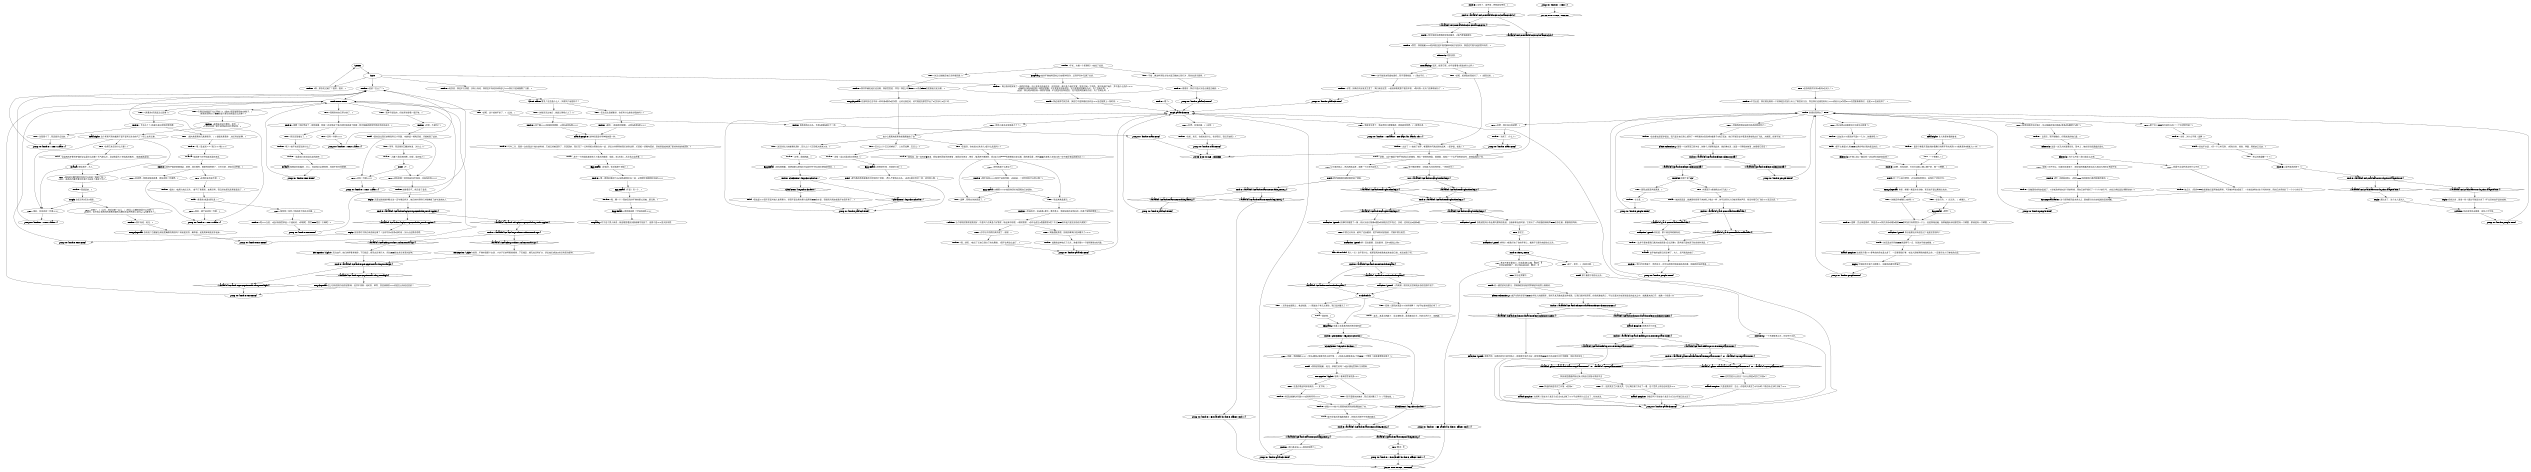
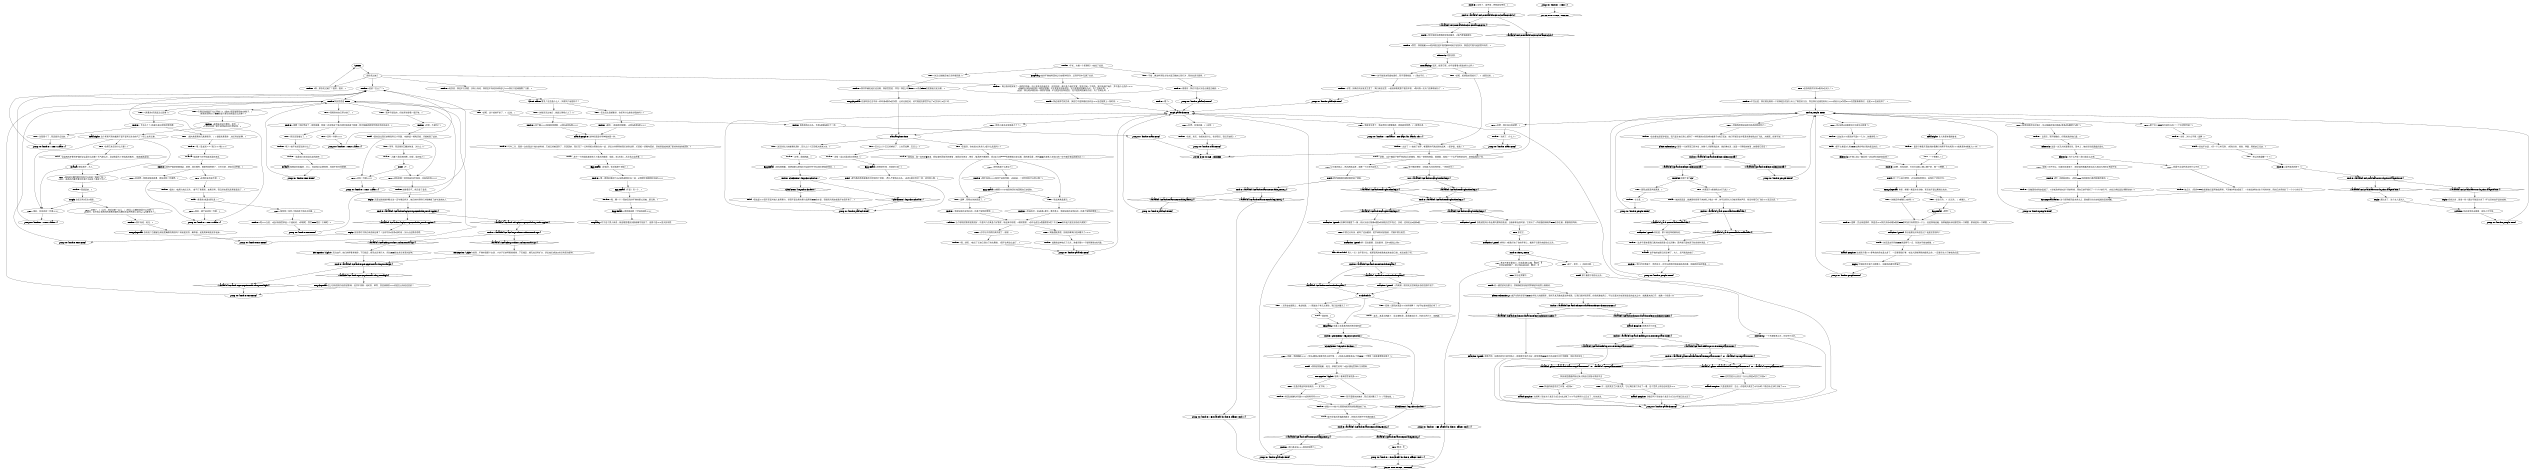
node "input": label "input" -> "那你见过她了"
node "Andre tent HUB": label "Andre tent HUB" -> "Andre 我的意思是 HUB"
node "Andre 鼻通灵我明白了 HUB": label "Andre 鼻通灵我明白了 HUB" -> "Andre people HUB"
node "他小心翼翼地把黄色钥匙圈递给了你": label "他小心翼翼地把黄色钥匙圈递给了你" -> "manslaughtertime"
node "Andre: “我就知道你会明白的，你是个聪明的警察。”": added
